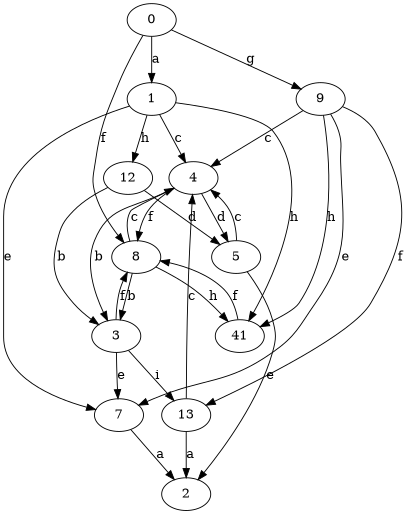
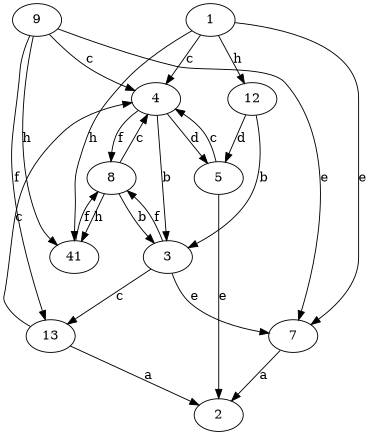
node "0": removed
edge "3" -> "13": label "i" -> "c"
